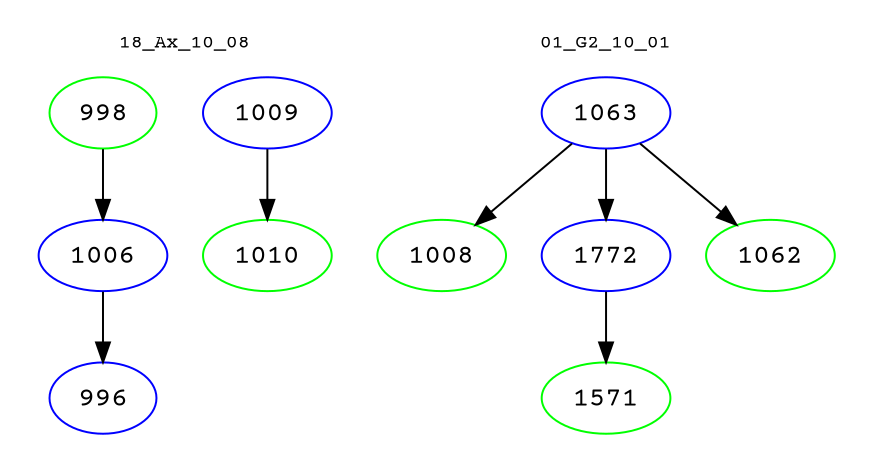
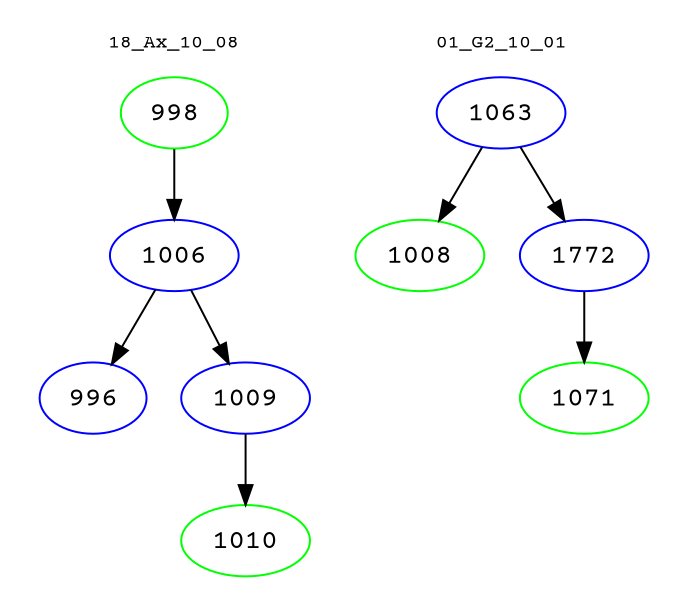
node "1062": removed
edge "1006" -> "1009": added
node "1571": label "1571" -> "1071"
